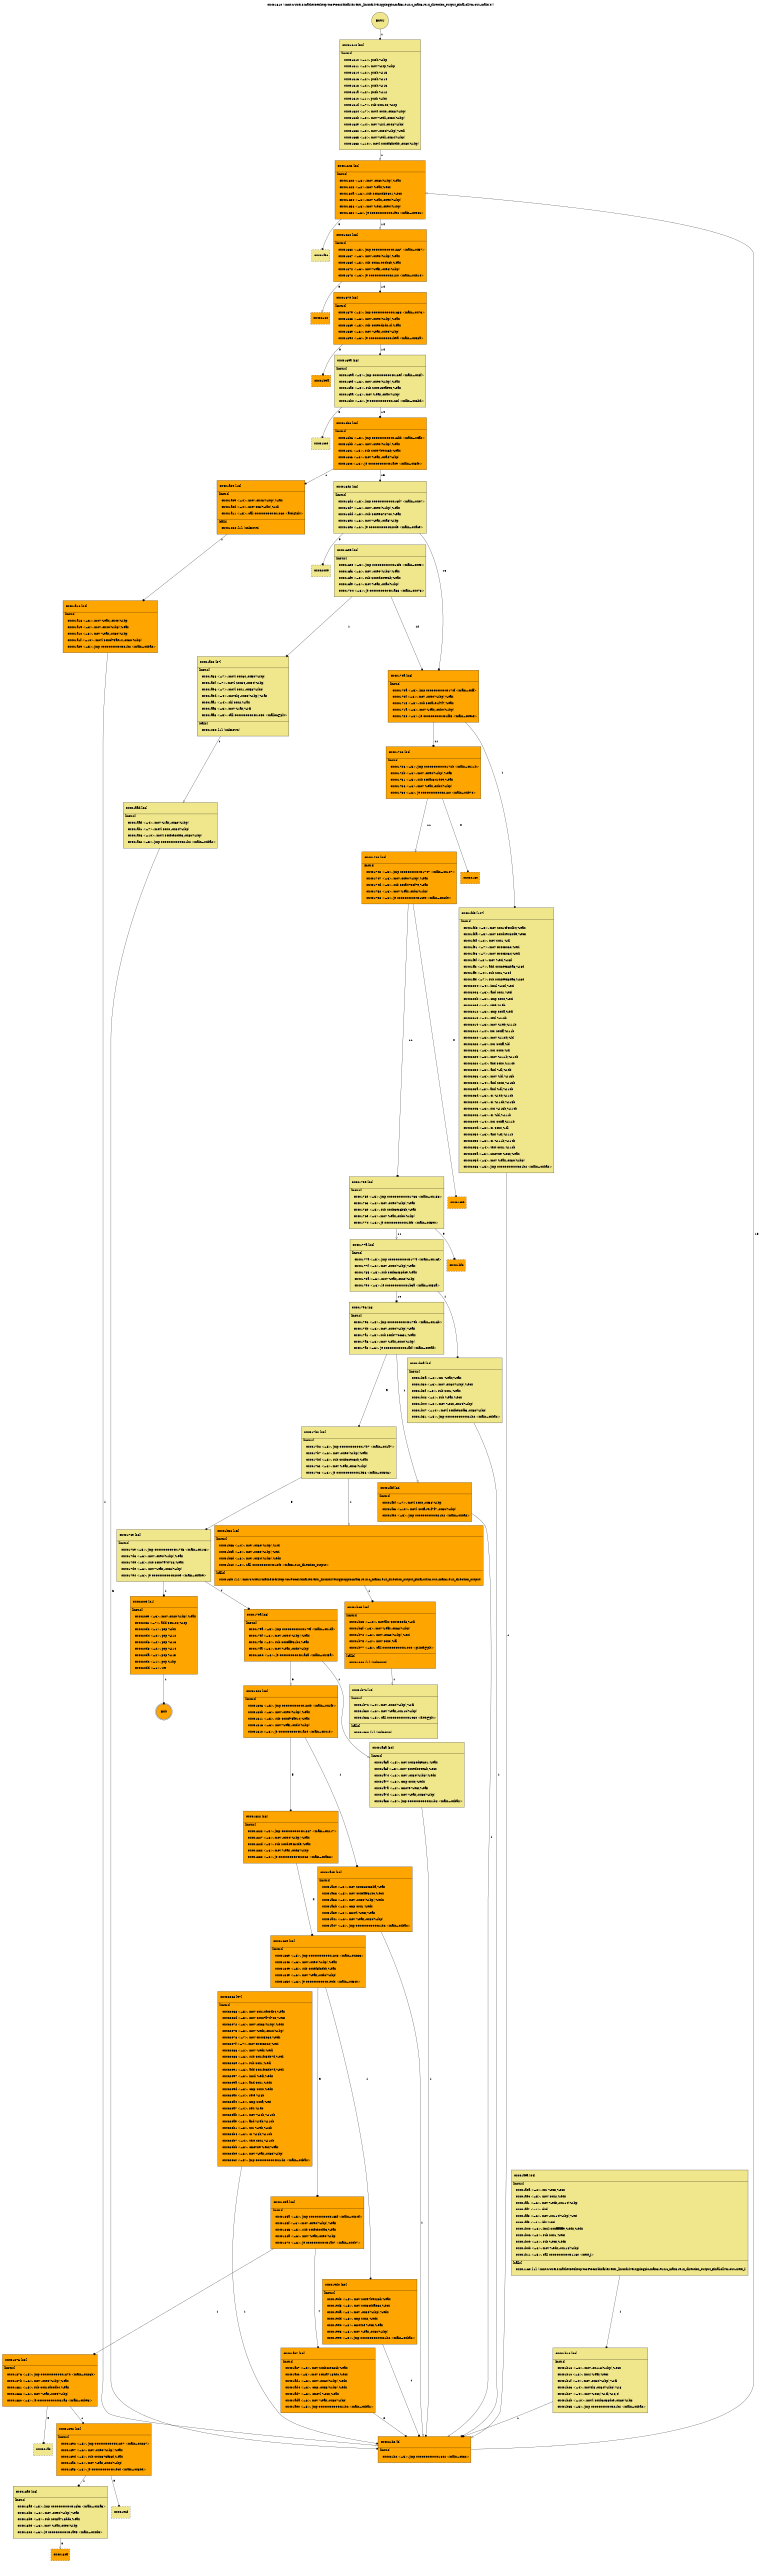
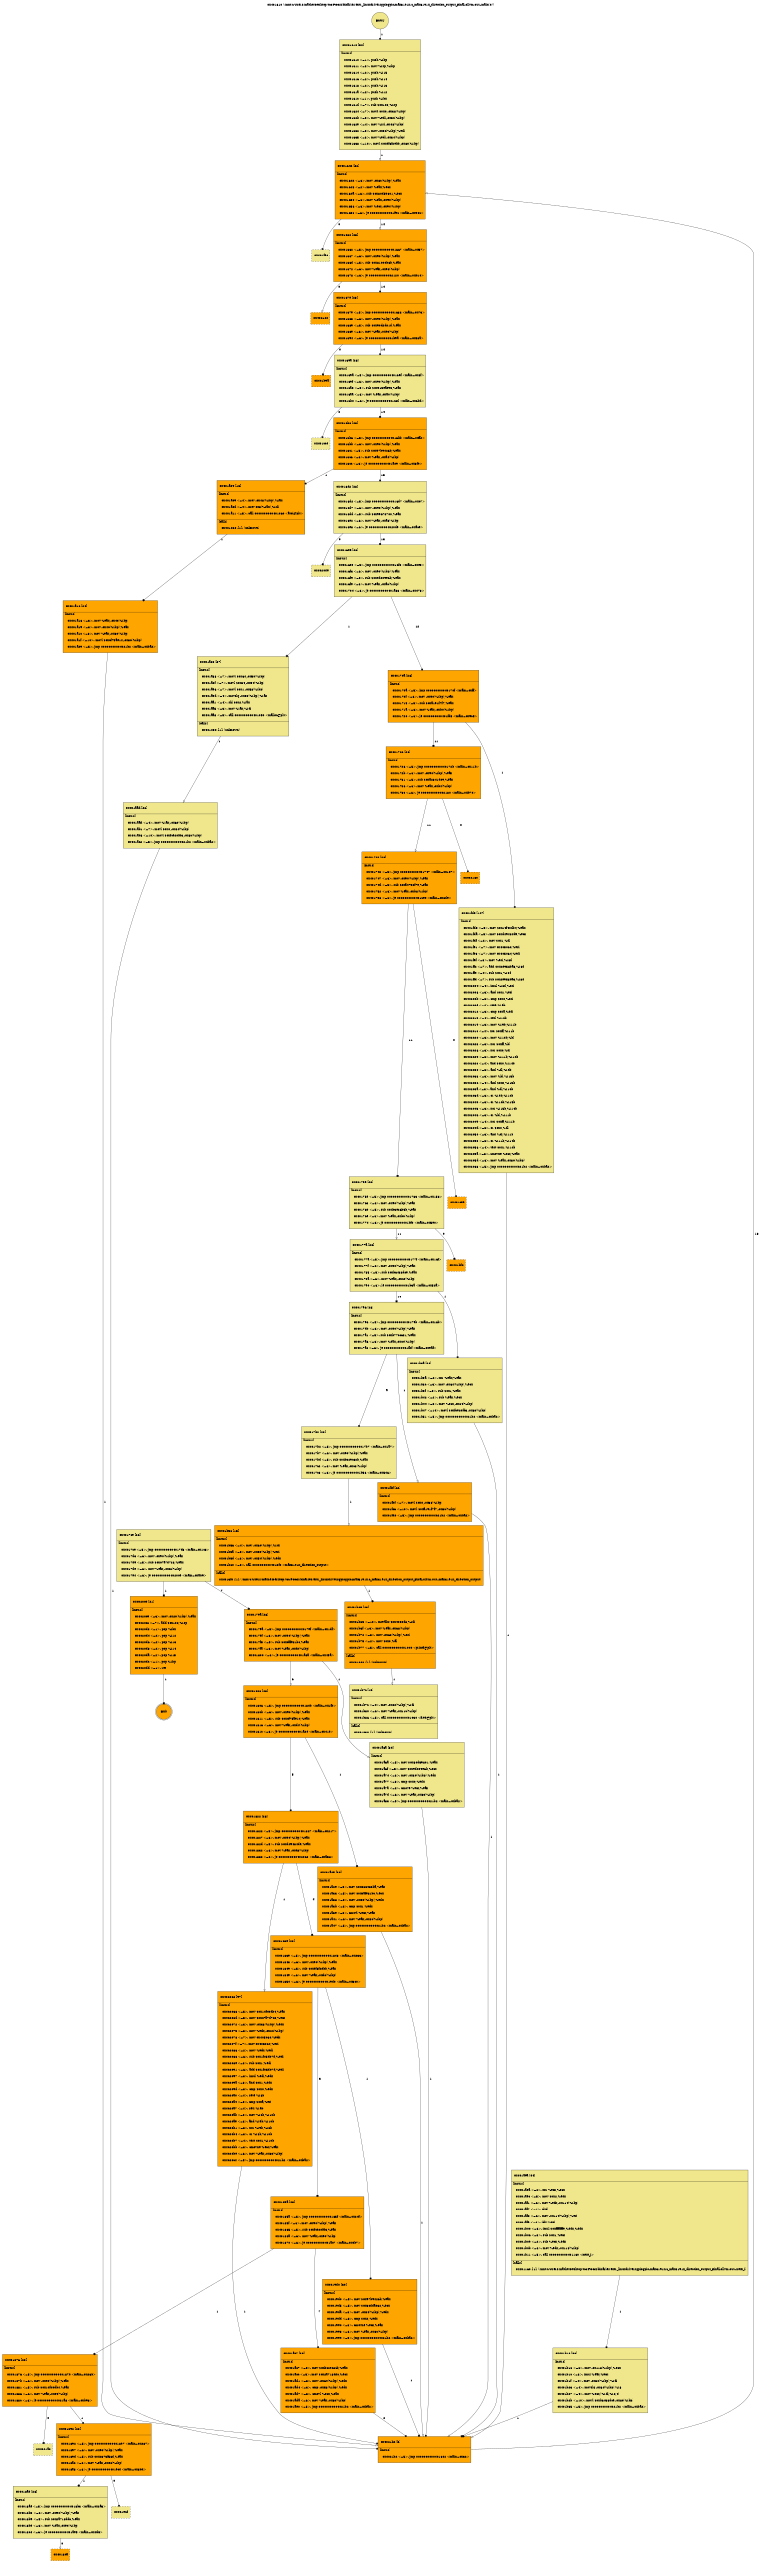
edge "0x4016d2 [28]" -> "0x40170a [28]": now "0x4016d2 [28]" -> "0x4016ee [28]"
edge "0x4017b2 [28]" -> "0x4017ce [28]": removed, label "8"
edge "0x401aad [26]" -> "0x4021b2 [5]": label " 6" -> " 1"
edge "0x401822 [28]" -> "0x402068 [97]": added, label "1"
